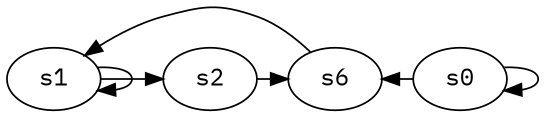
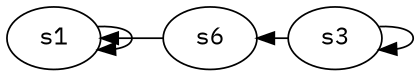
node "s2": removed
node "s0": label "s0" -> "s3"
